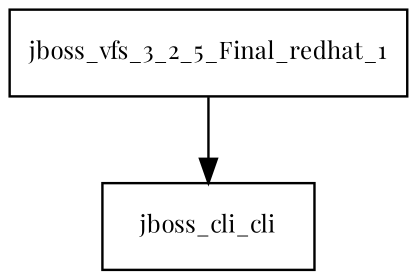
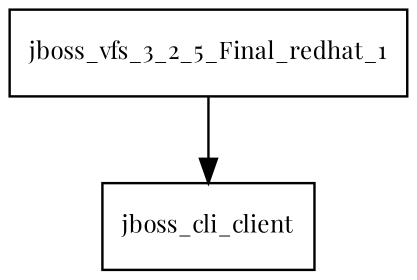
node "jboss_cli_cli": label "jboss_cli_cli" -> "jboss_cli_client"
